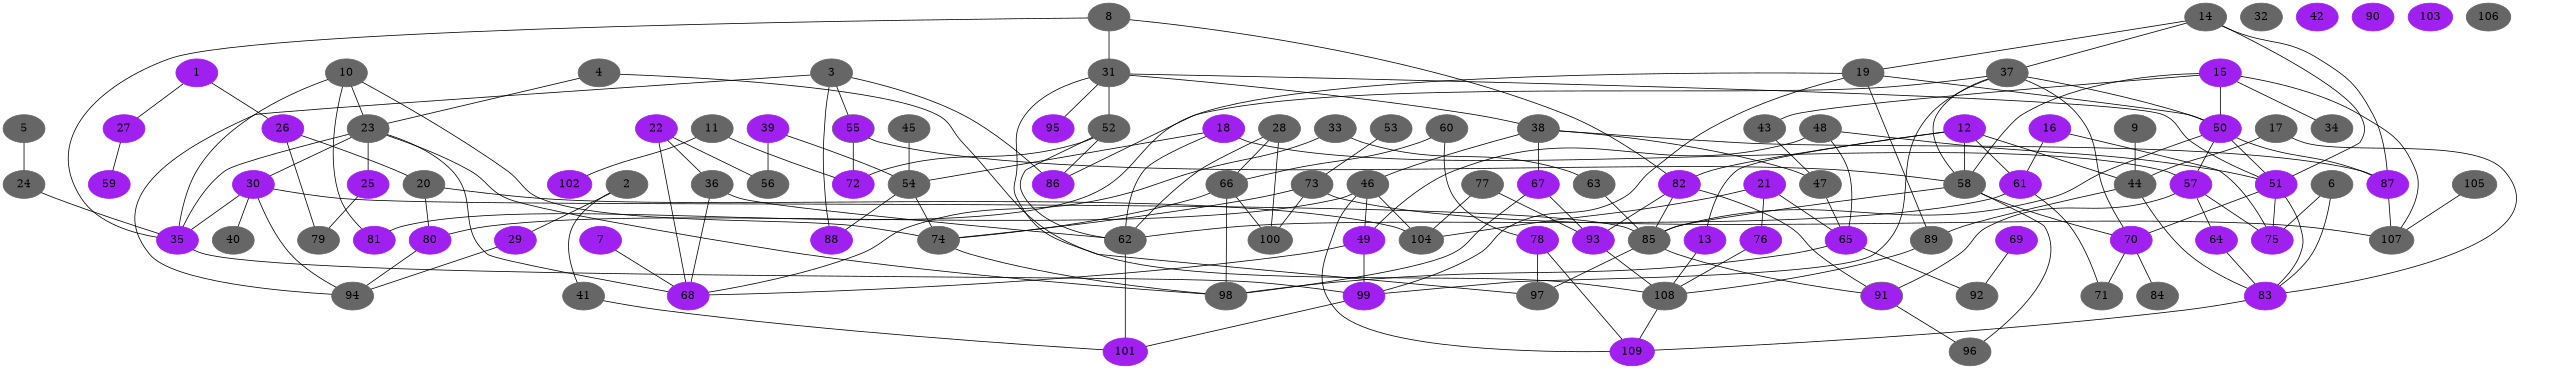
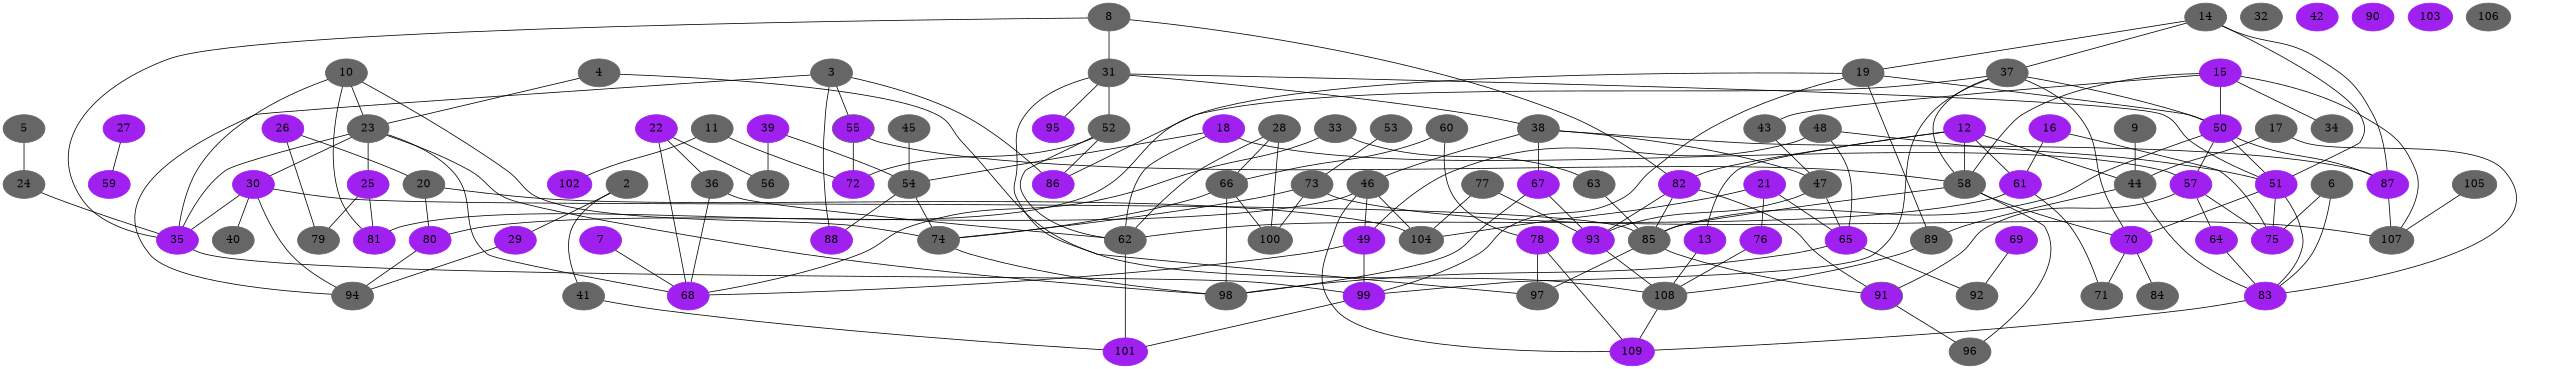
node "1": removed
edge "25" -- "81": added
edge "47" -- "93": added
